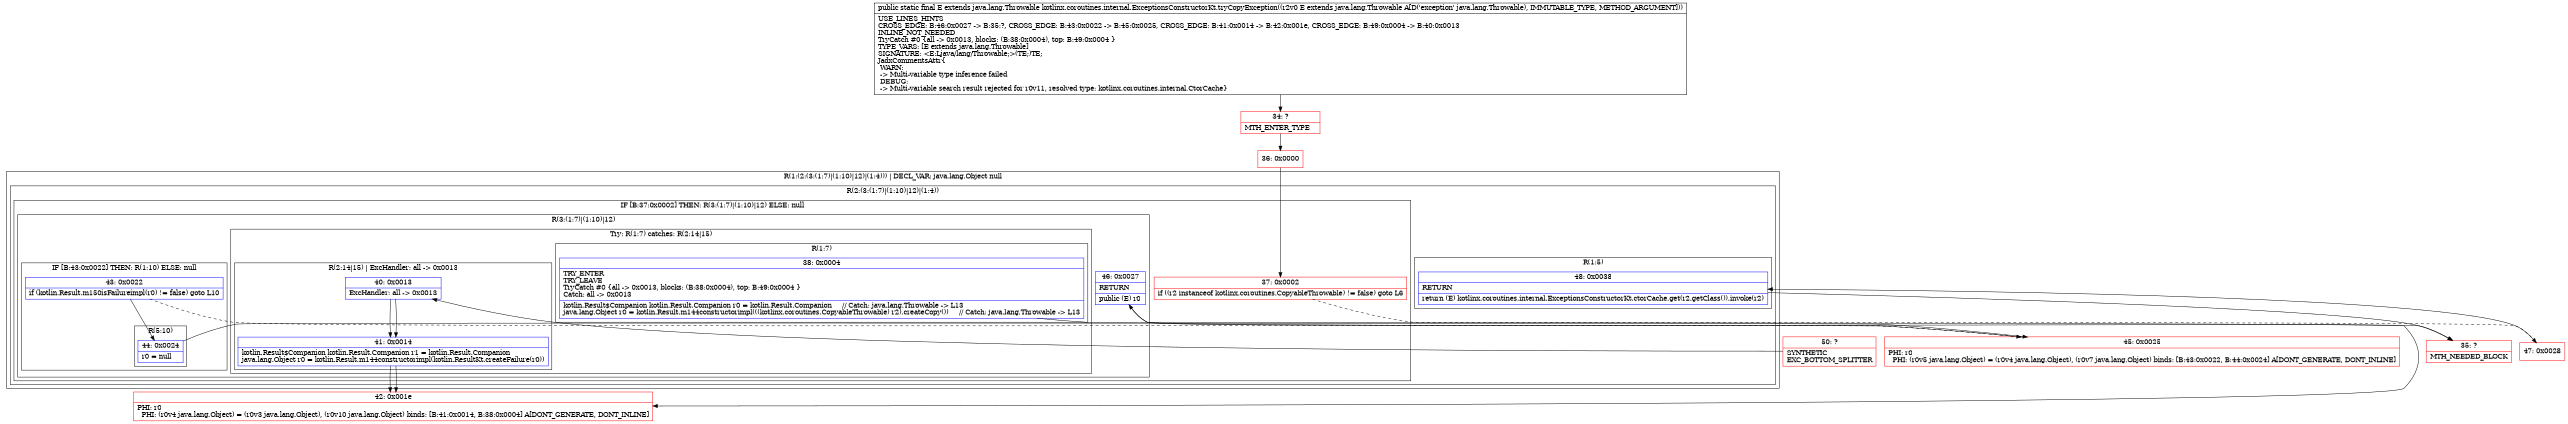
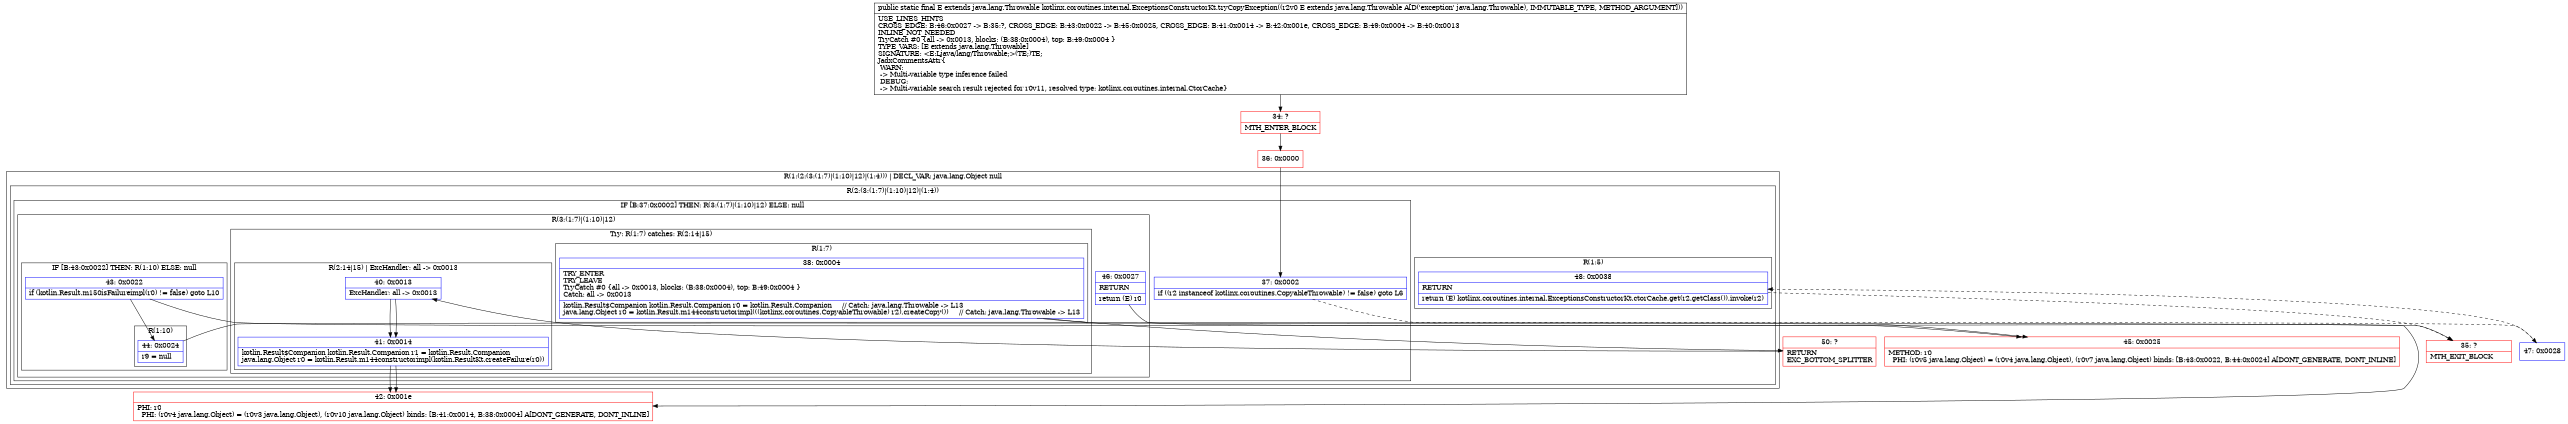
node "34: ?": text "MTH_ENTER_TYPE" -> "MTH_ENTER_BLOCK"
node "37: 0x0002": color red -> blue
edge "47: 0x0028" -> "48: 0x0038": style solid -> dashed
node "46: 0x0027": text "public (E) r0" -> "return (E) r0"
edge "48: 0x0038" -> "35: ?": style solid -> dashed
edge "43: 0x0022" -> "45: 0x0025": style dashed -> solid
edge "45: 0x0025" -> "46: 0x0027": removed
cluster "R(5:10)": label "R(5:10)" -> "R(1:10)"
edge "38: 0x0004" -> "50: ?": added
node "47: 0x0028": color red -> blue
node "50: ?": text "SYNTHETIC" -> "RETURN"
node "45: 0x0025": text "PHI: r0" -> "METHOD: r0"
node "44: 0x0024": text "r0 = null" -> "r9 = null"
node "35: ?": text "MTH_NEEDED_BLOCK" -> "MTH_EXIT_BLOCK"
